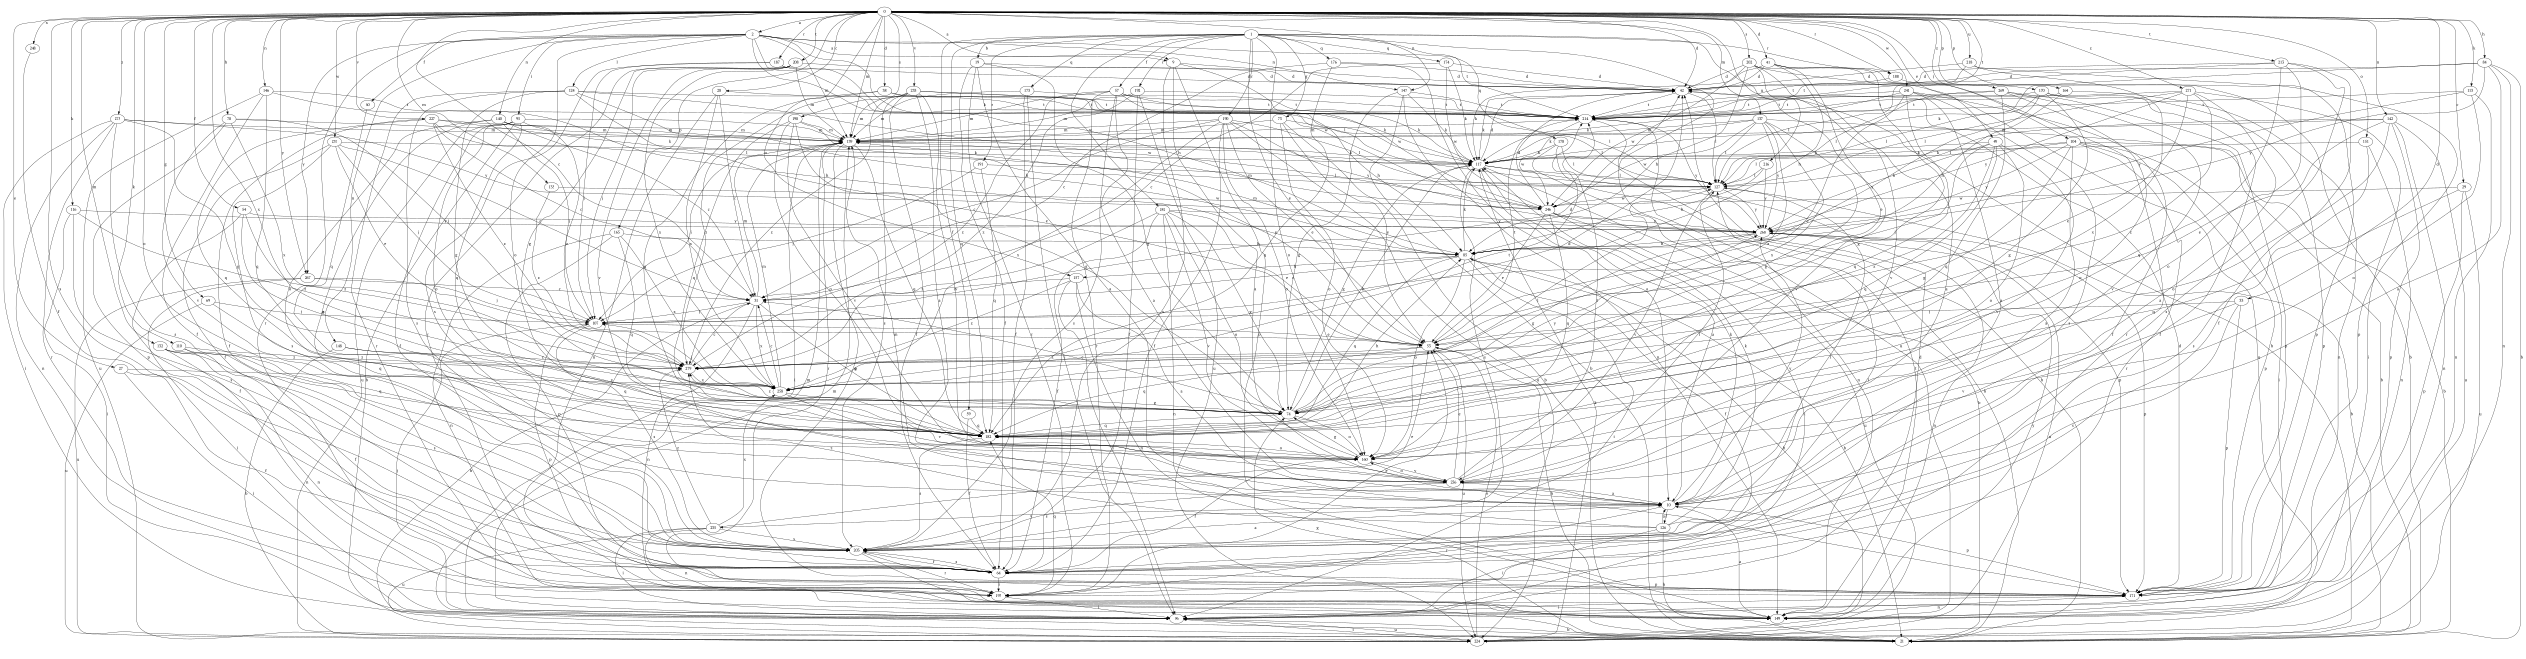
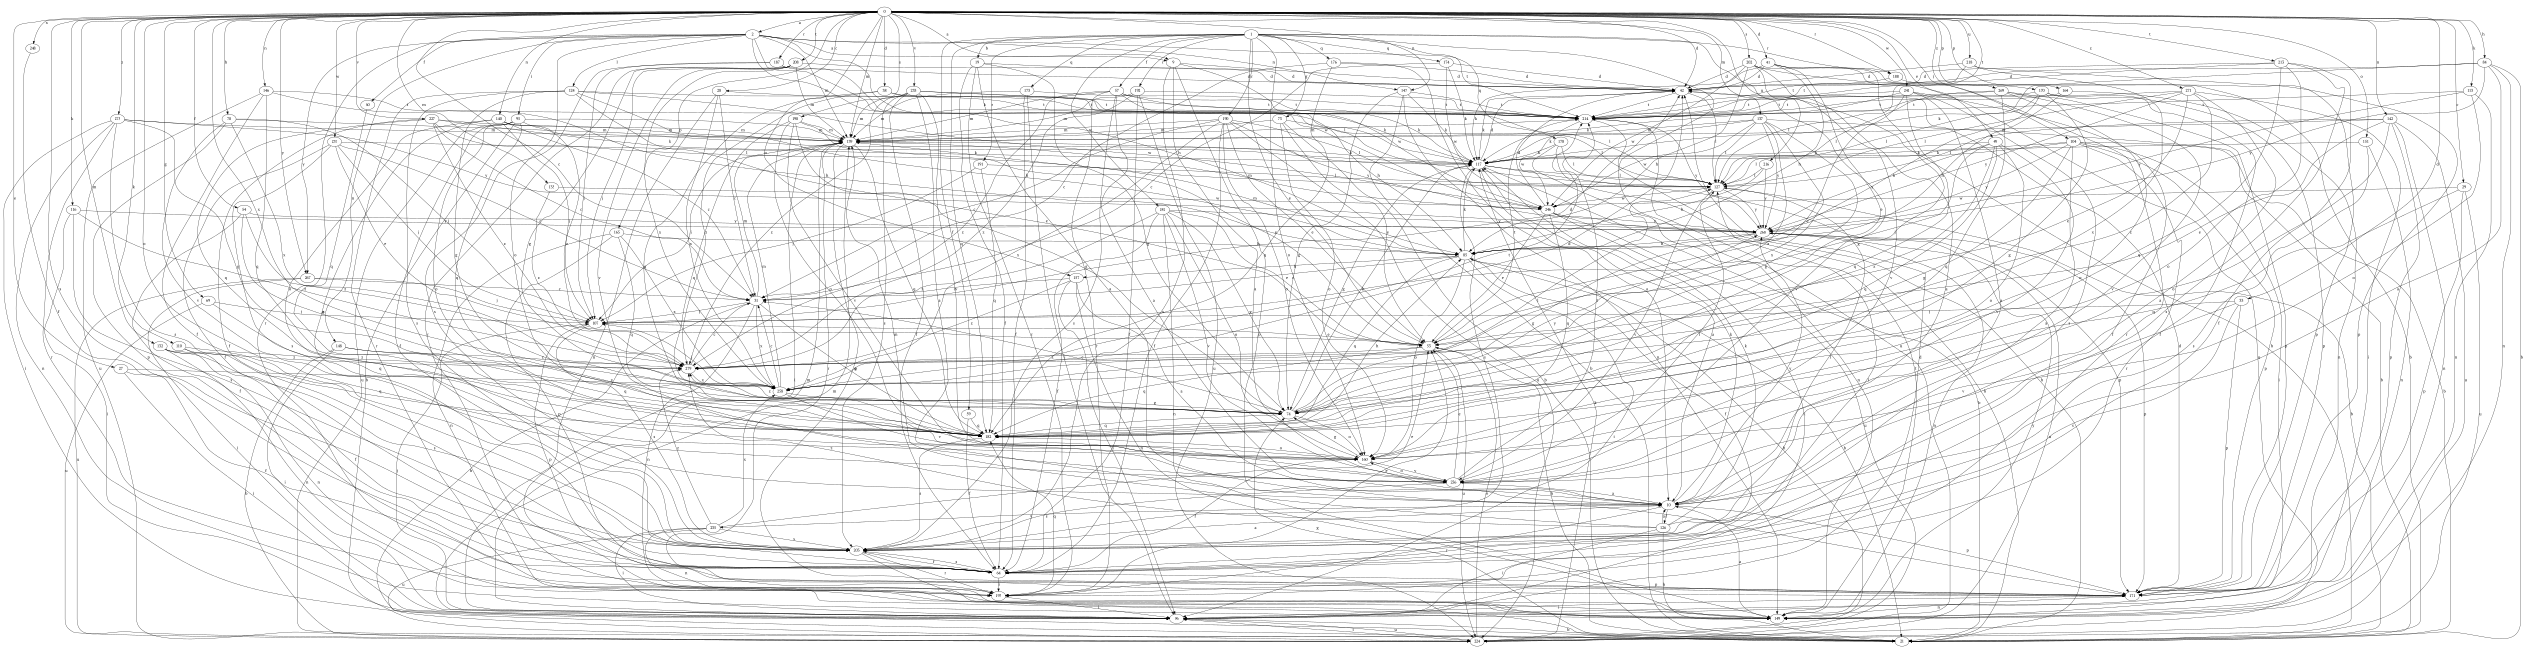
edge "148" -> "96": added, label "i"
